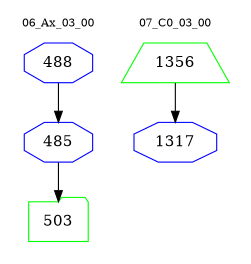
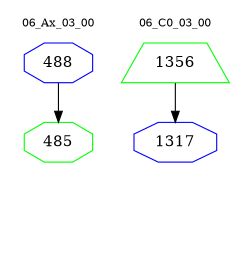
cluster "07_C0_03_00": label "07_C0_03_00" -> "06_C0_03_00"
node "485": color blue -> green
node "503": removed
